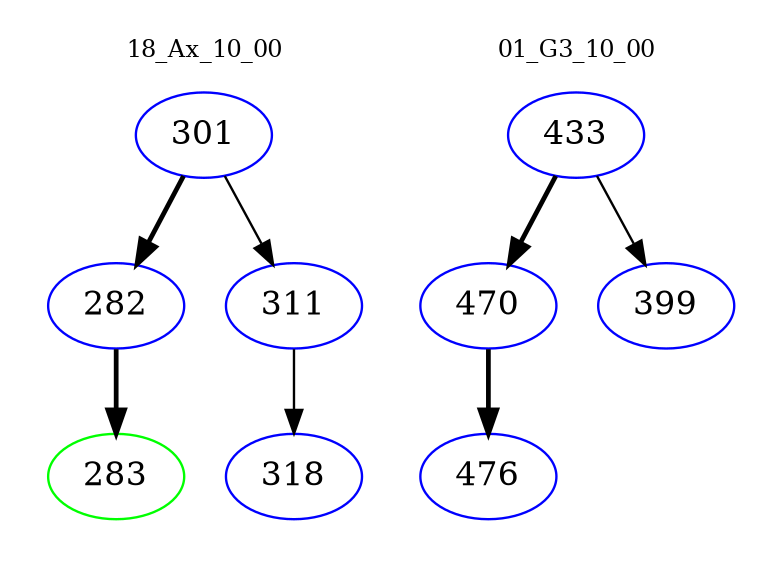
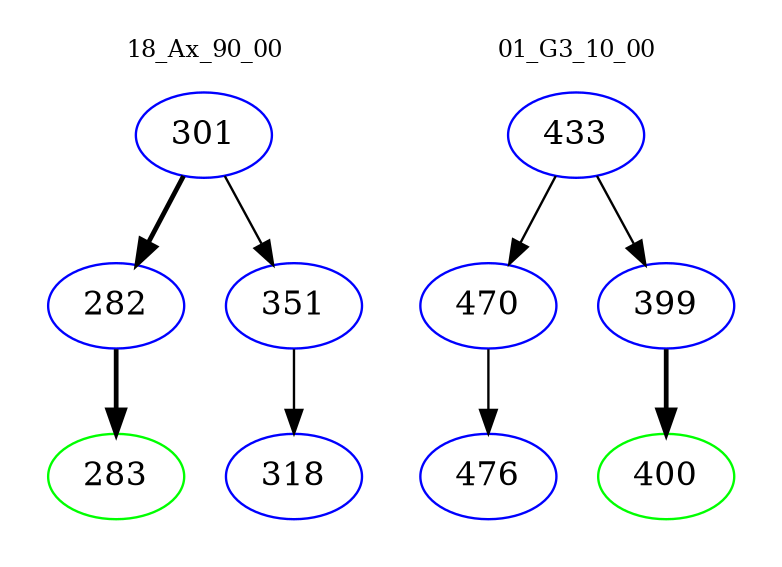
cluster "18_Ax_10_00": label "18_Ax_10_00" -> "18_Ax_90_00"
edge "433" -> "470": style bold -> solid
node "311": label "311" -> "351"
edge "470" -> "476": style bold -> solid
node "400": added
